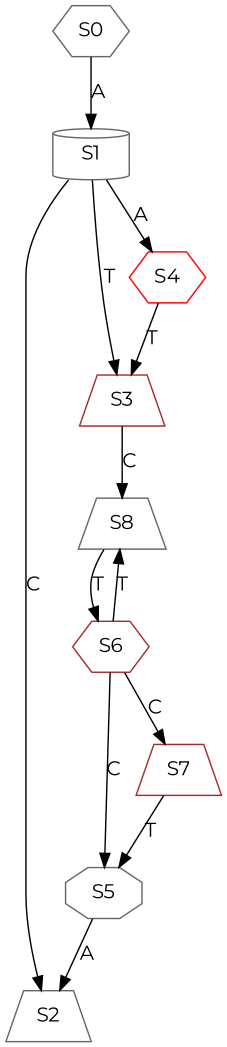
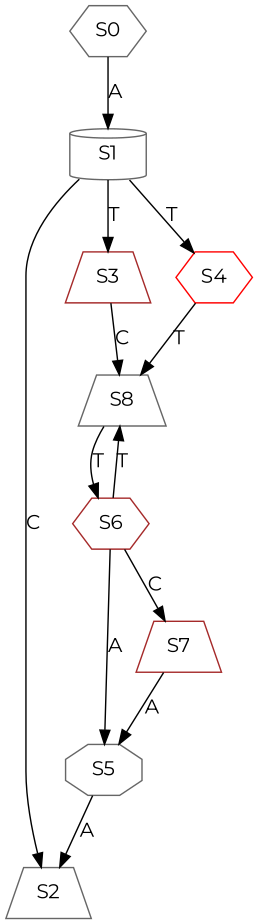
edge "S1" -> "S4": label "A" -> "T"
edge "S4" -> "S3": now "S4" -> "S8"
edge "S6" -> "S5": label "C" -> "A"
edge "S7" -> "S5": label "T" -> "A"
